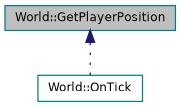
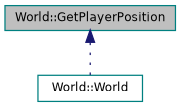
node "World::OnTick": label "World::OnTick" -> "World::World"
